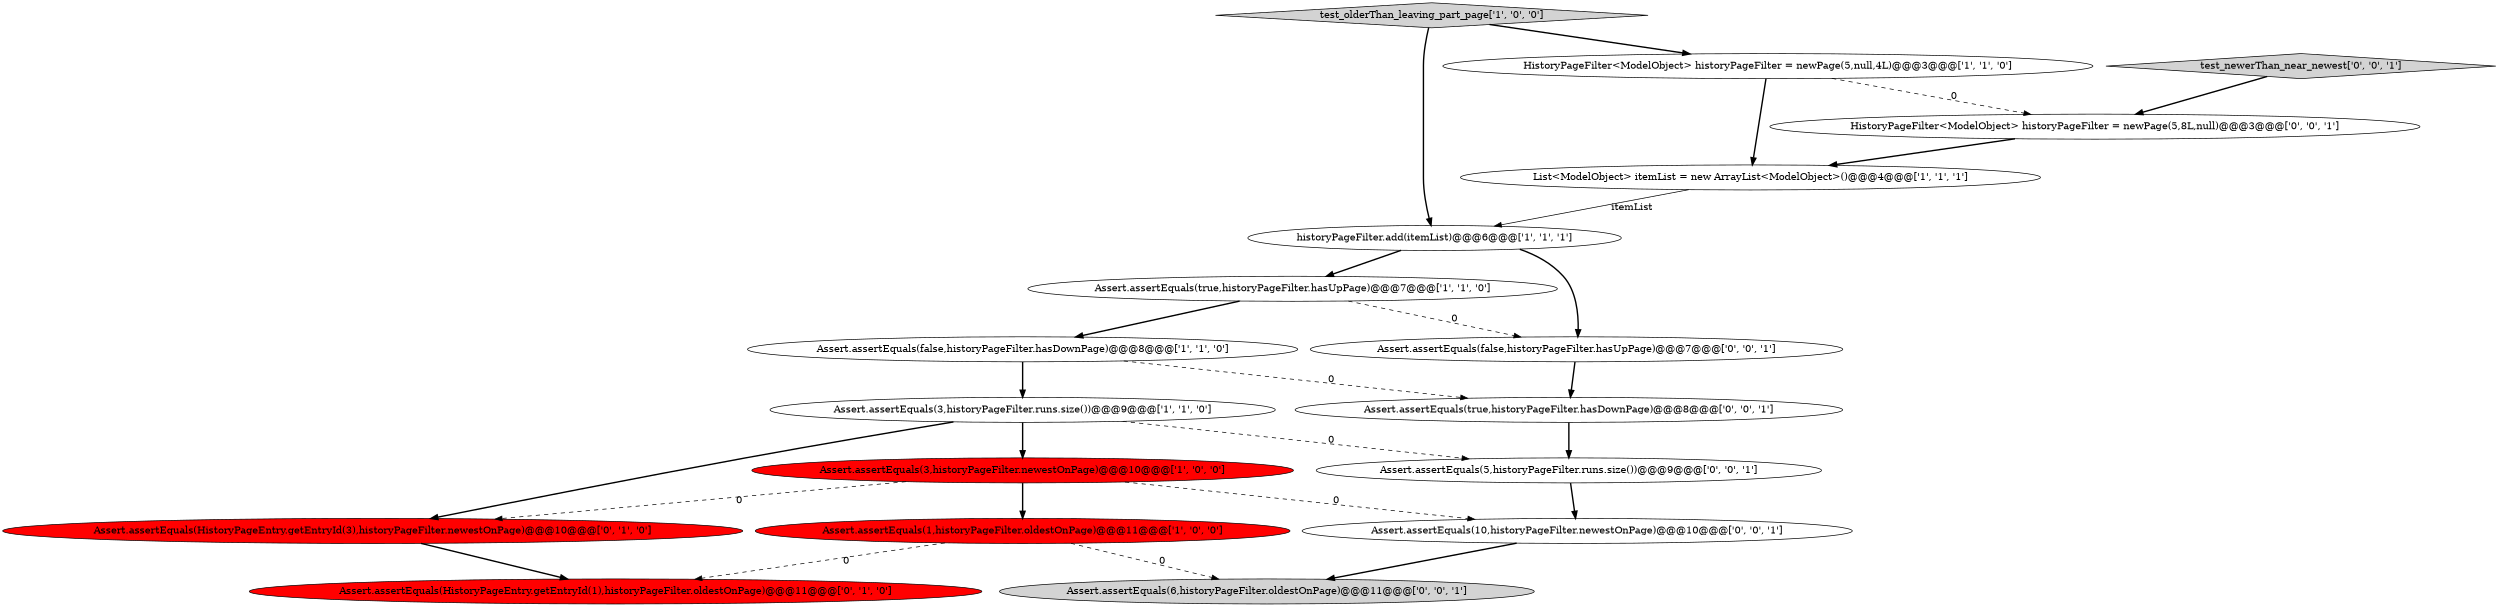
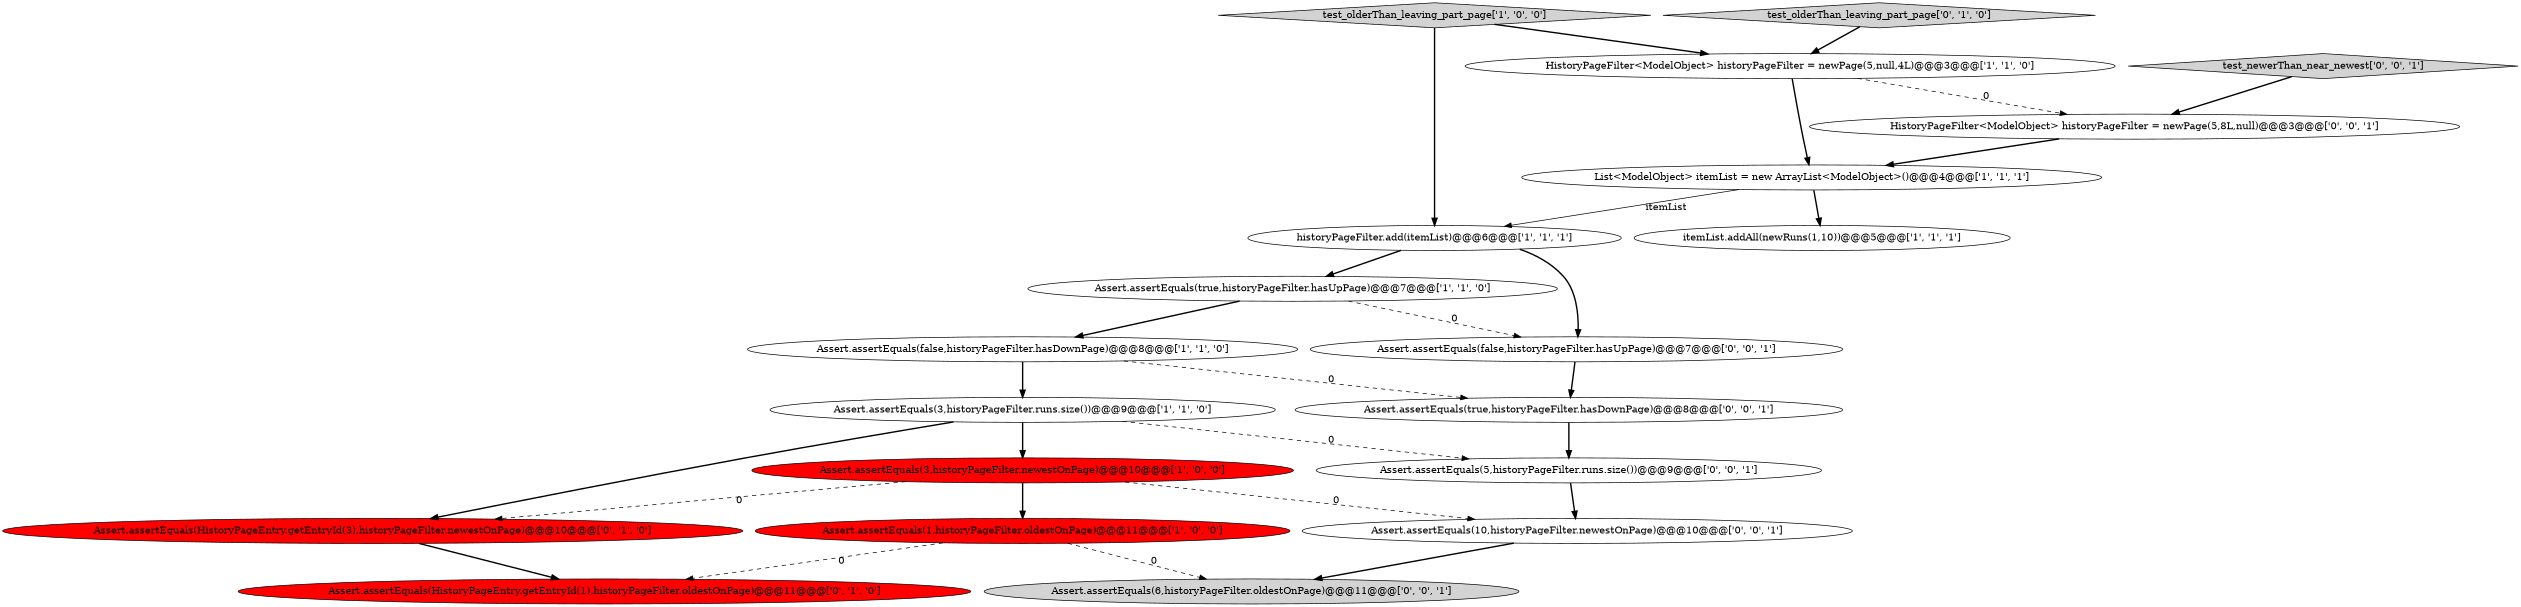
node "test_olderThan_leaving_part_page['0', '1', '0']": added
node "itemList.addAll(newRuns(1,10))@@@5@@@['1', '1', '1']": added
